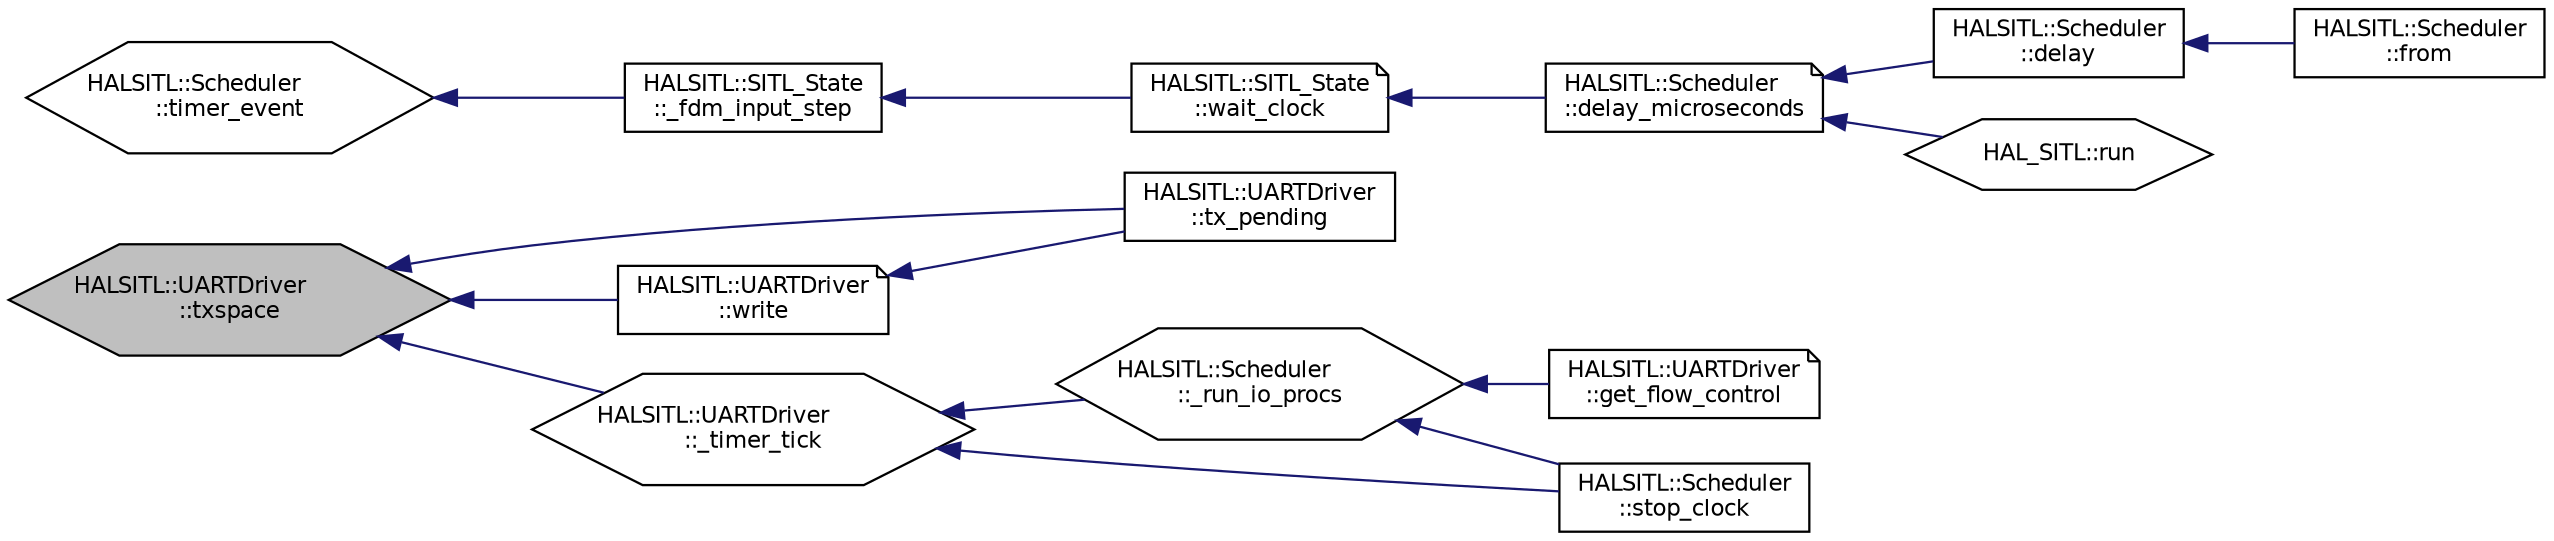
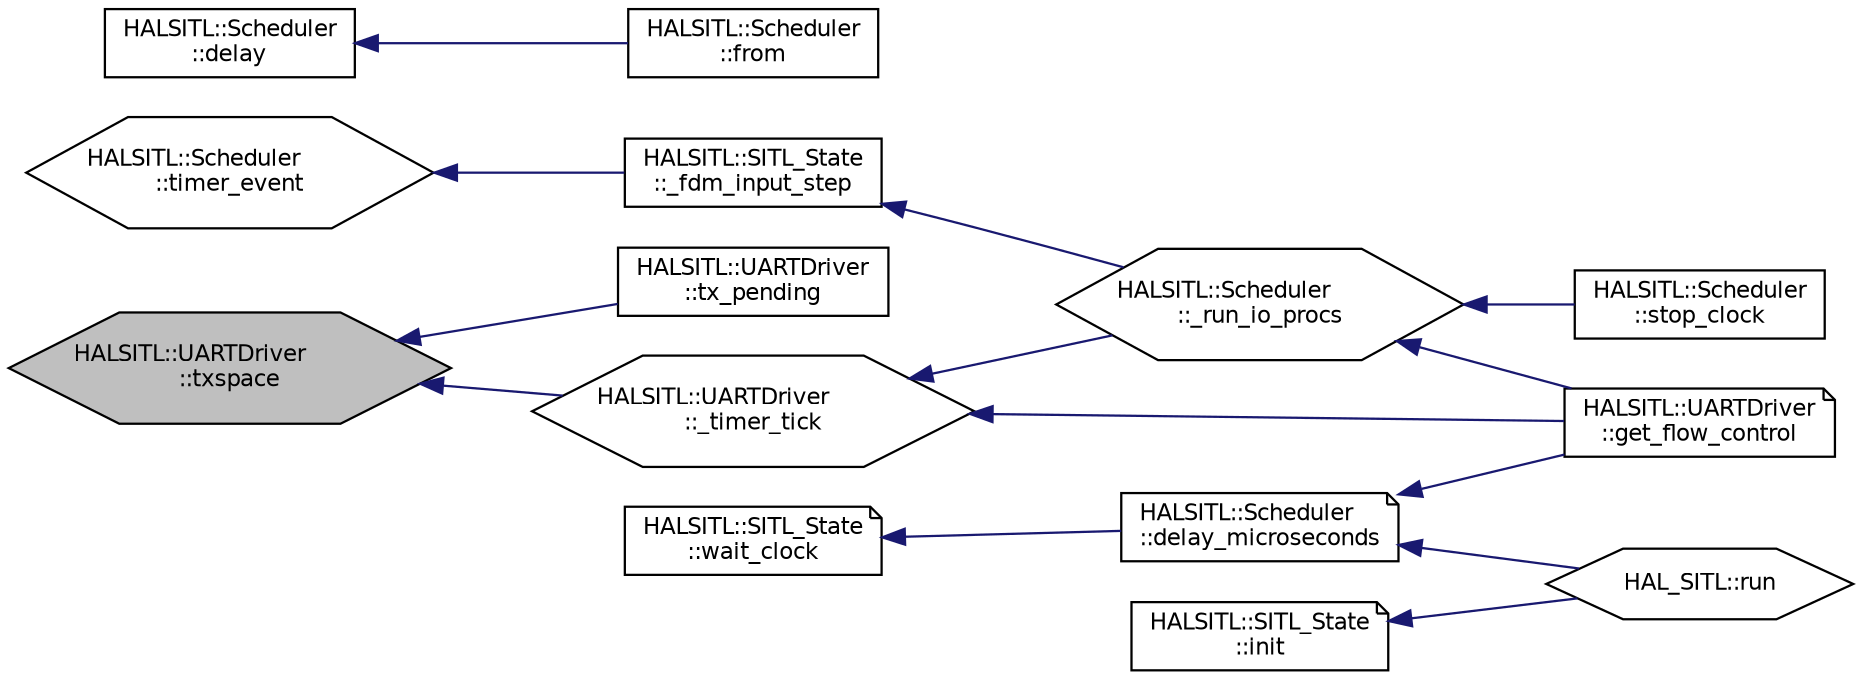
edge "HALSITL::Scheduler ::delay" -> "HALSITL::Scheduler ::delay_microseconds": now "HALSITL::UARTDriver ::get_flow_control" -> "HALSITL::Scheduler ::delay_microseconds"
edge "HALSITL::SITL_State ::wait_clock" -> "HALSITL::SITL_State ::_fdm_input_step": now "HALSITL::Scheduler ::_run_io_procs" -> "HALSITL::SITL_State ::_fdm_input_step"
node "HALSITL::UARTDriver ::write": removed
edge "HALSITL::Scheduler ::stop_clock" -> "HALSITL::UARTDriver ::_timer_tick": now "HALSITL::UARTDriver ::get_flow_control" -> "HALSITL::UARTDriver ::_timer_tick"
node "HALSITL::SITL_State ::init": added
